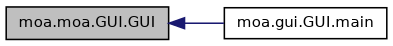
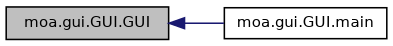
node "moa.moa.GUI.GUI": label "moa.moa.GUI.GUI" -> "moa.gui.GUI.GUI"
